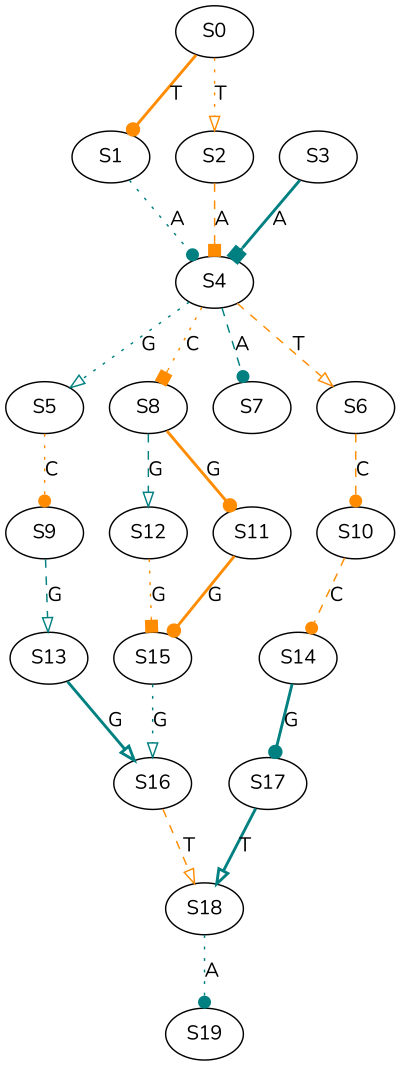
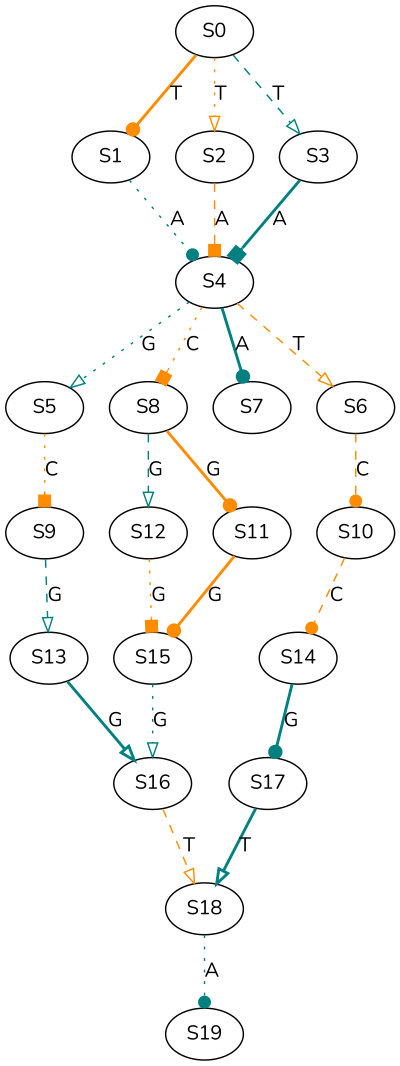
edge "S0" -> "S3": added, label "T"
edge "S4" -> "S7": style dashed -> bold
edge "S5" -> "S9": arrowhead dot -> box
